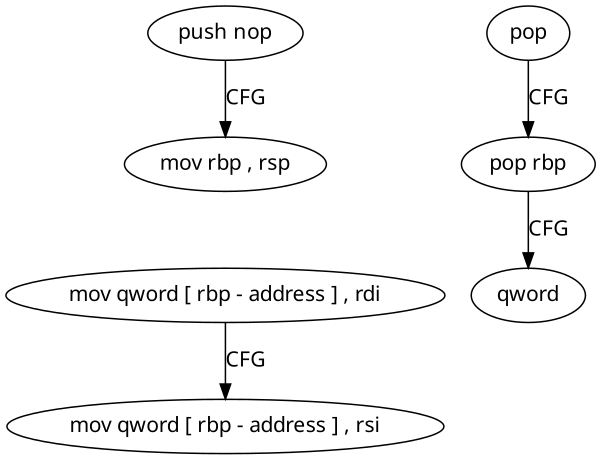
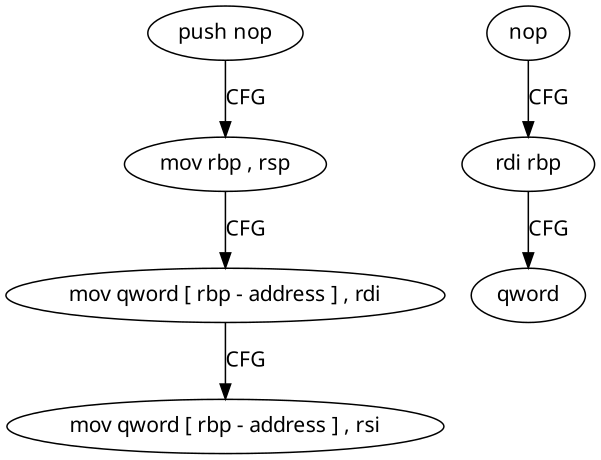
node "pop": label "pop" -> "nop"
node "pop rbp": label "pop rbp" -> "rdi rbp"
edge "mov rbp , rsp" -> "mov qword [ rbp - address ] , rdi": added, label "CFG"
